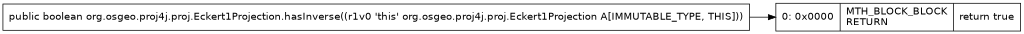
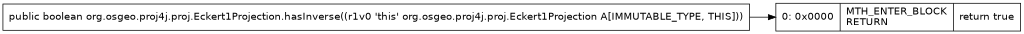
node "0: 0x0000": text "MTH_BLOCK_BLOCK" -> "MTH_ENTER_BLOCK"
